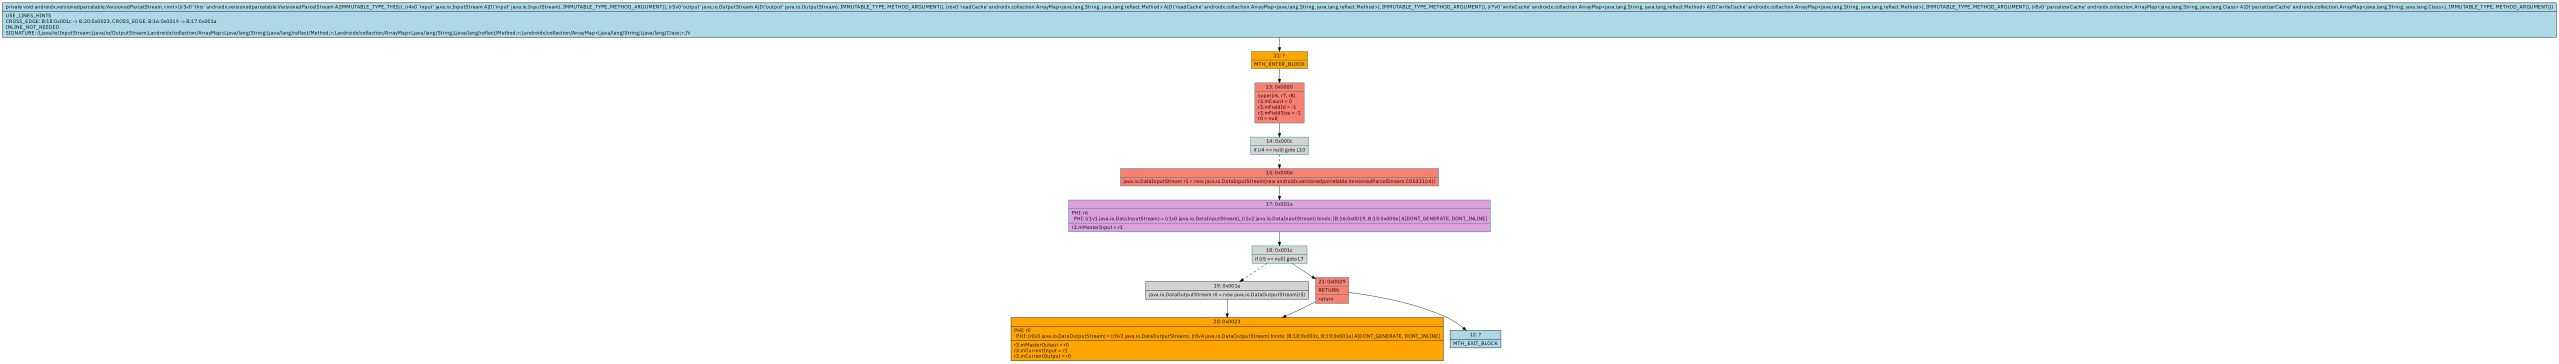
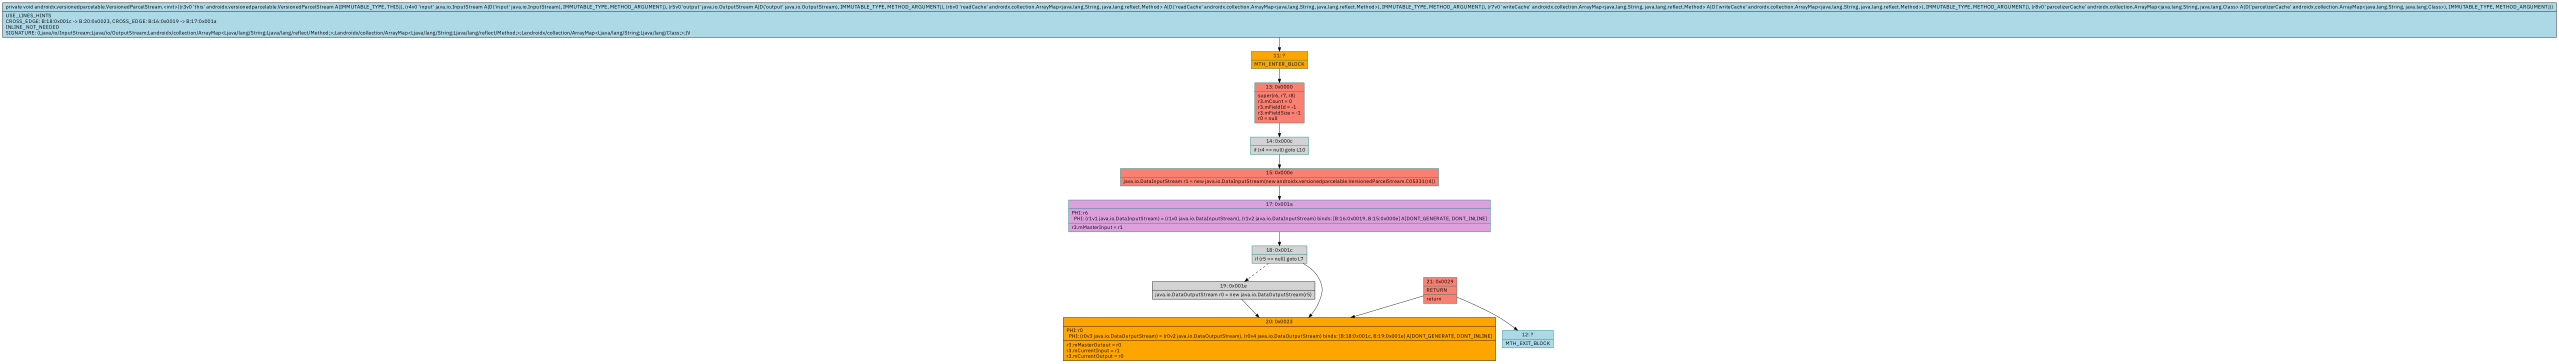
edge "14: 0x000c" -> "15: 0x000e": style dashed -> solid
edge "18: 0x001c" -> "21: 0x0029": now "18: 0x001c" -> "20: 0x0023"
node "12: ?": color black -> teal
